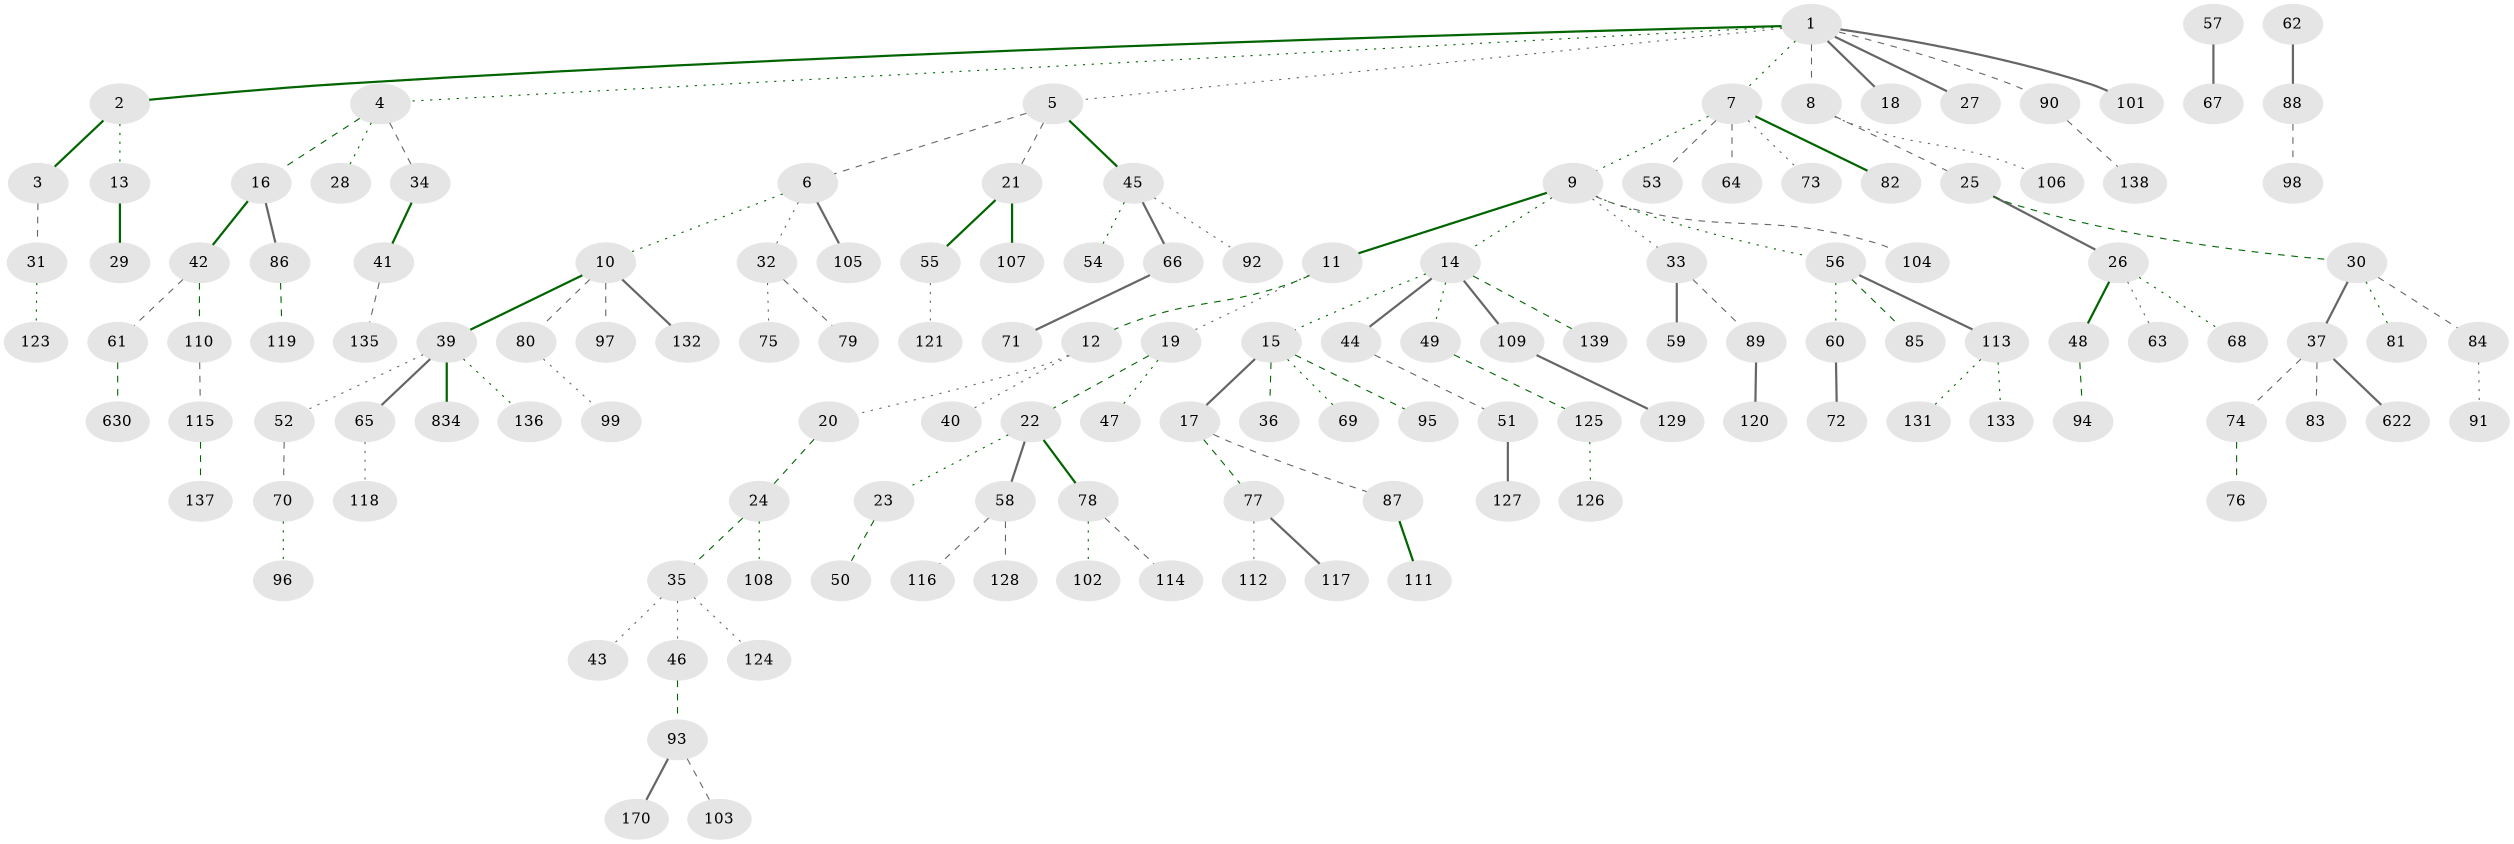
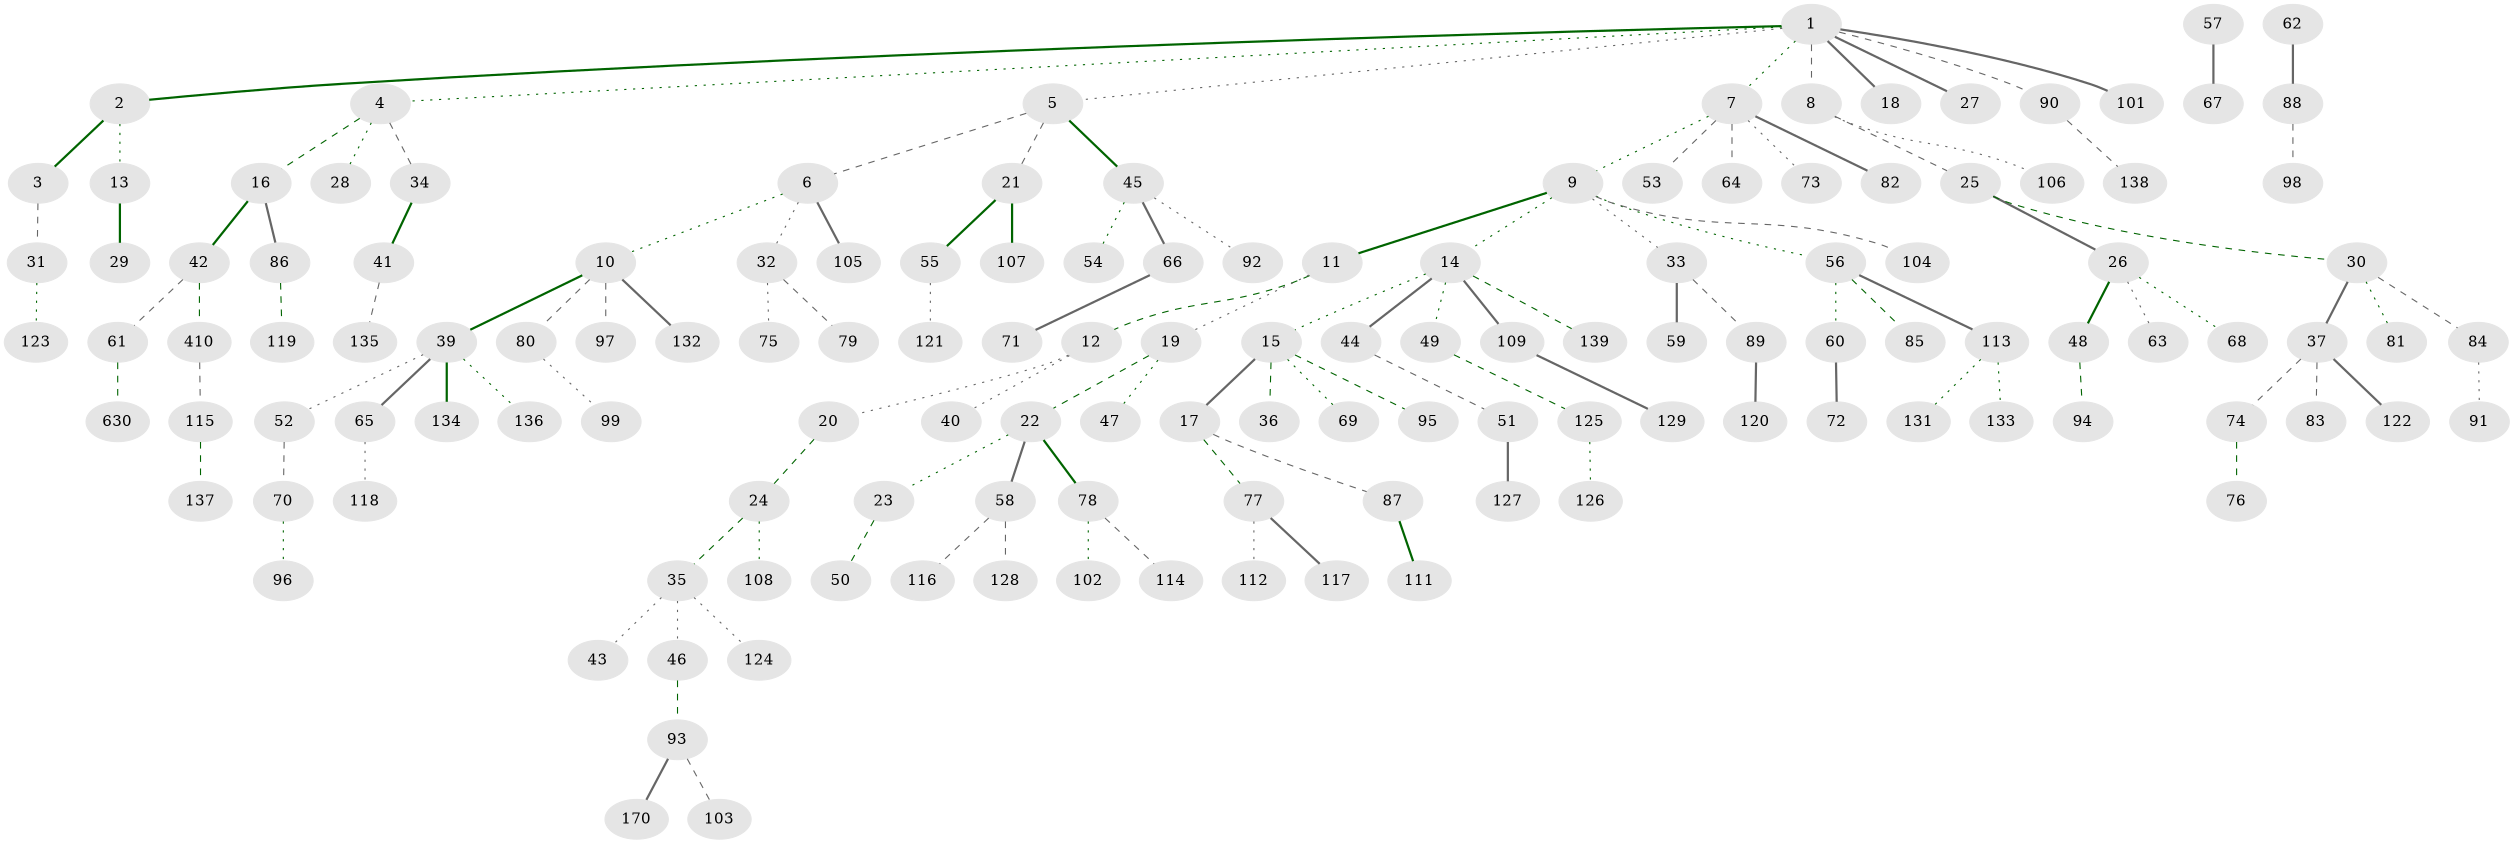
edge "7" -- "82": color darkgreen -> gray40
node "110": label "110" -> "410"
node "834": label "834" -> "134"
node "622": label "622" -> "122"
